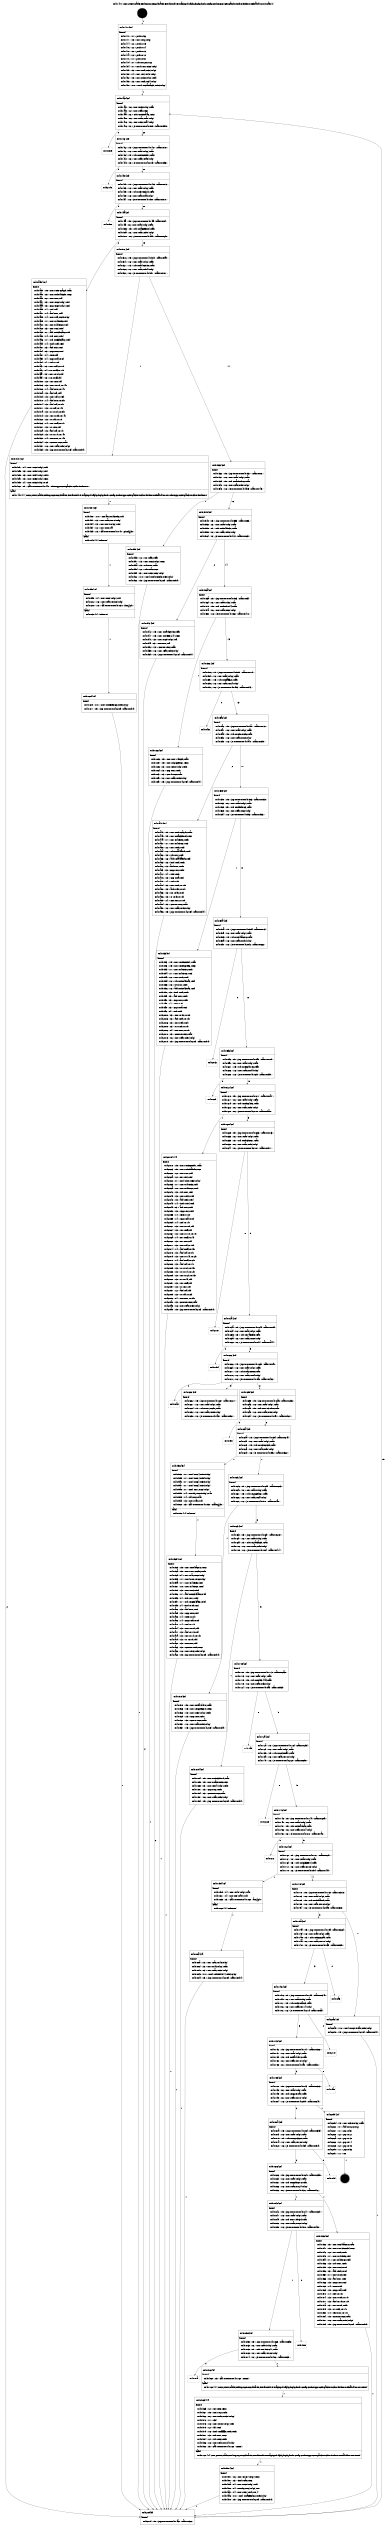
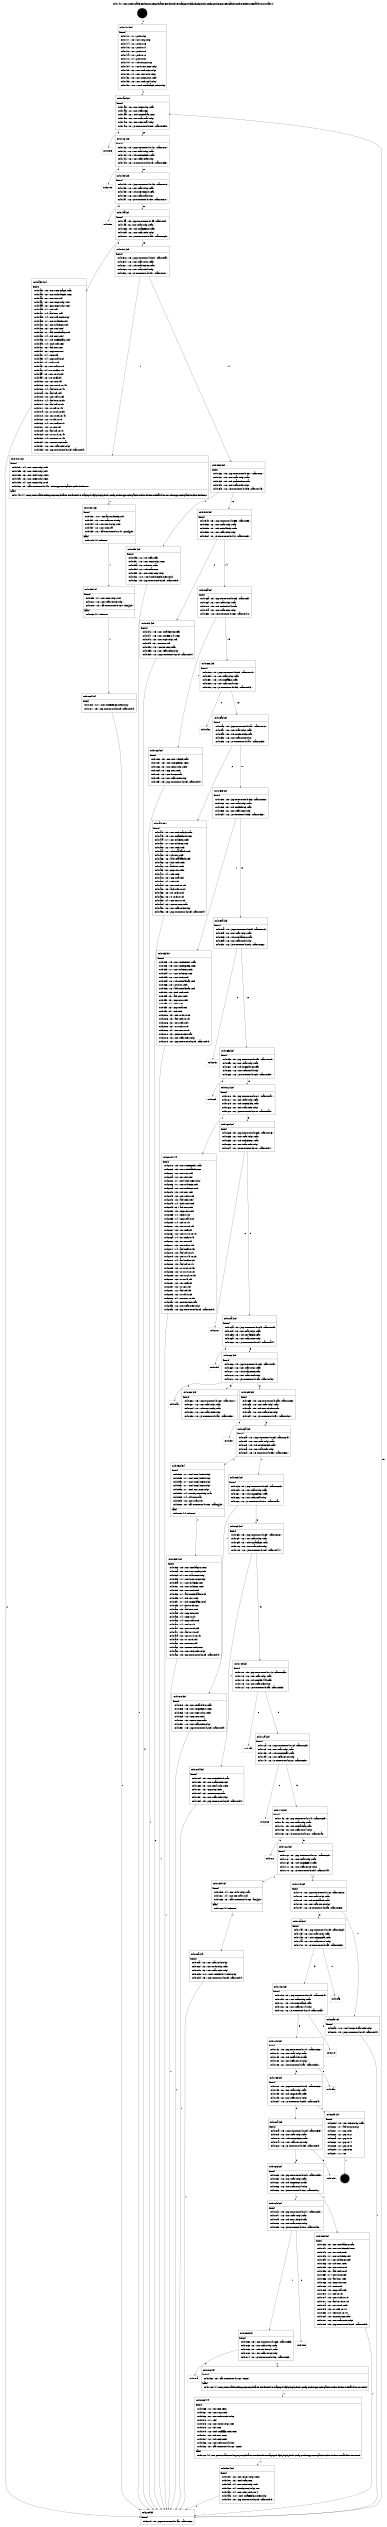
edge "0x4014de [28]" -> "0x401d80": label " 0" -> " 10"
